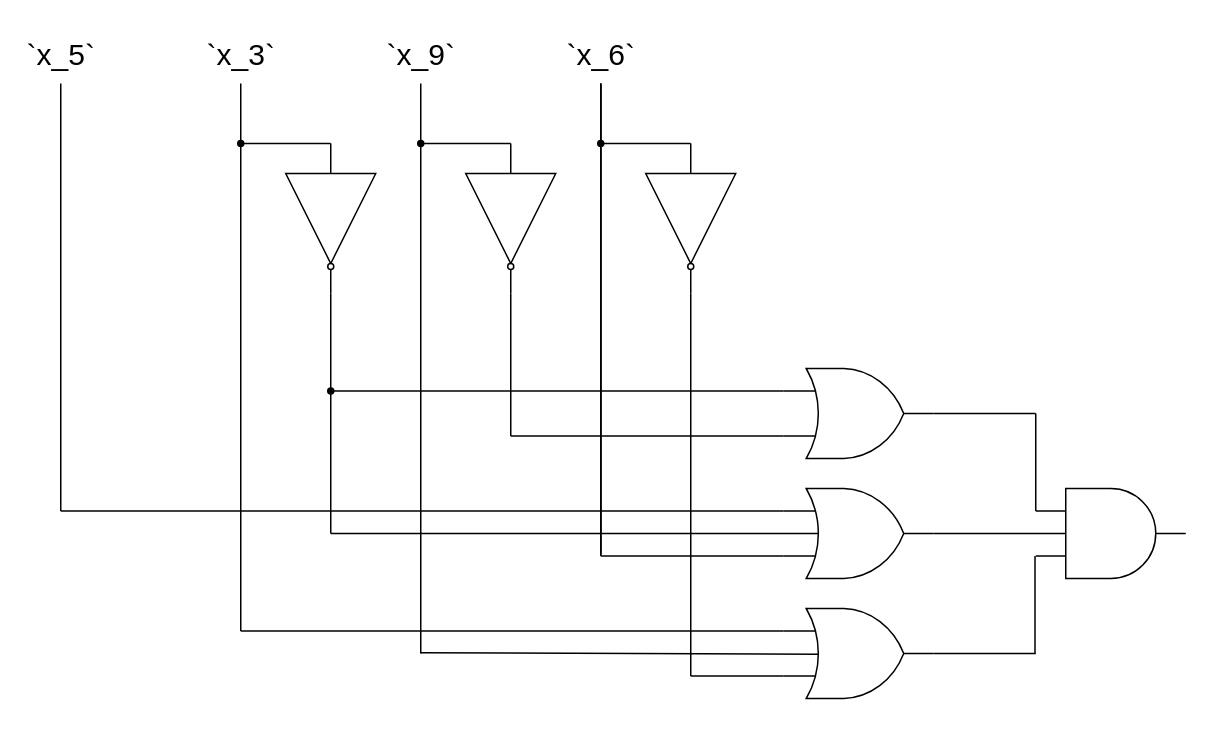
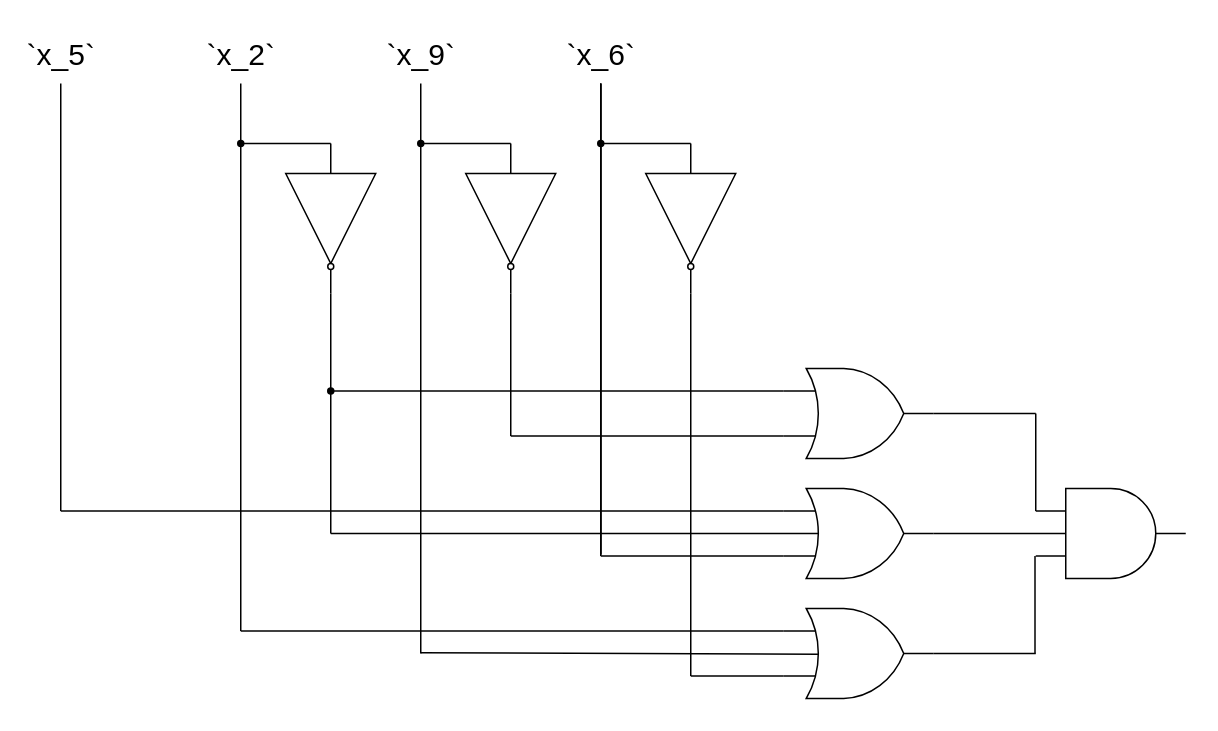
node "`x_3`": label "`x_3`" -> "`x_2`"
